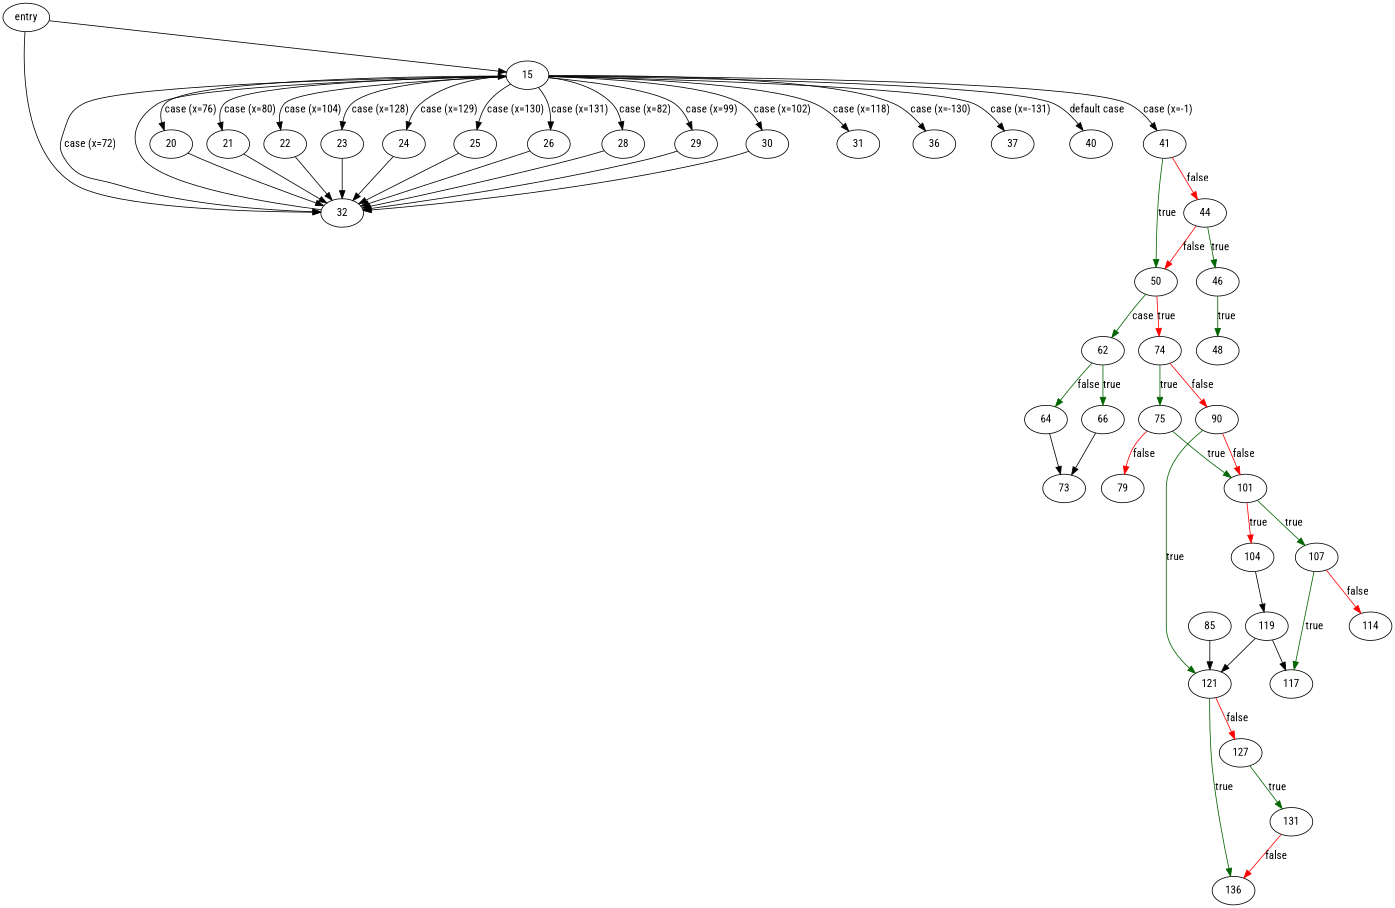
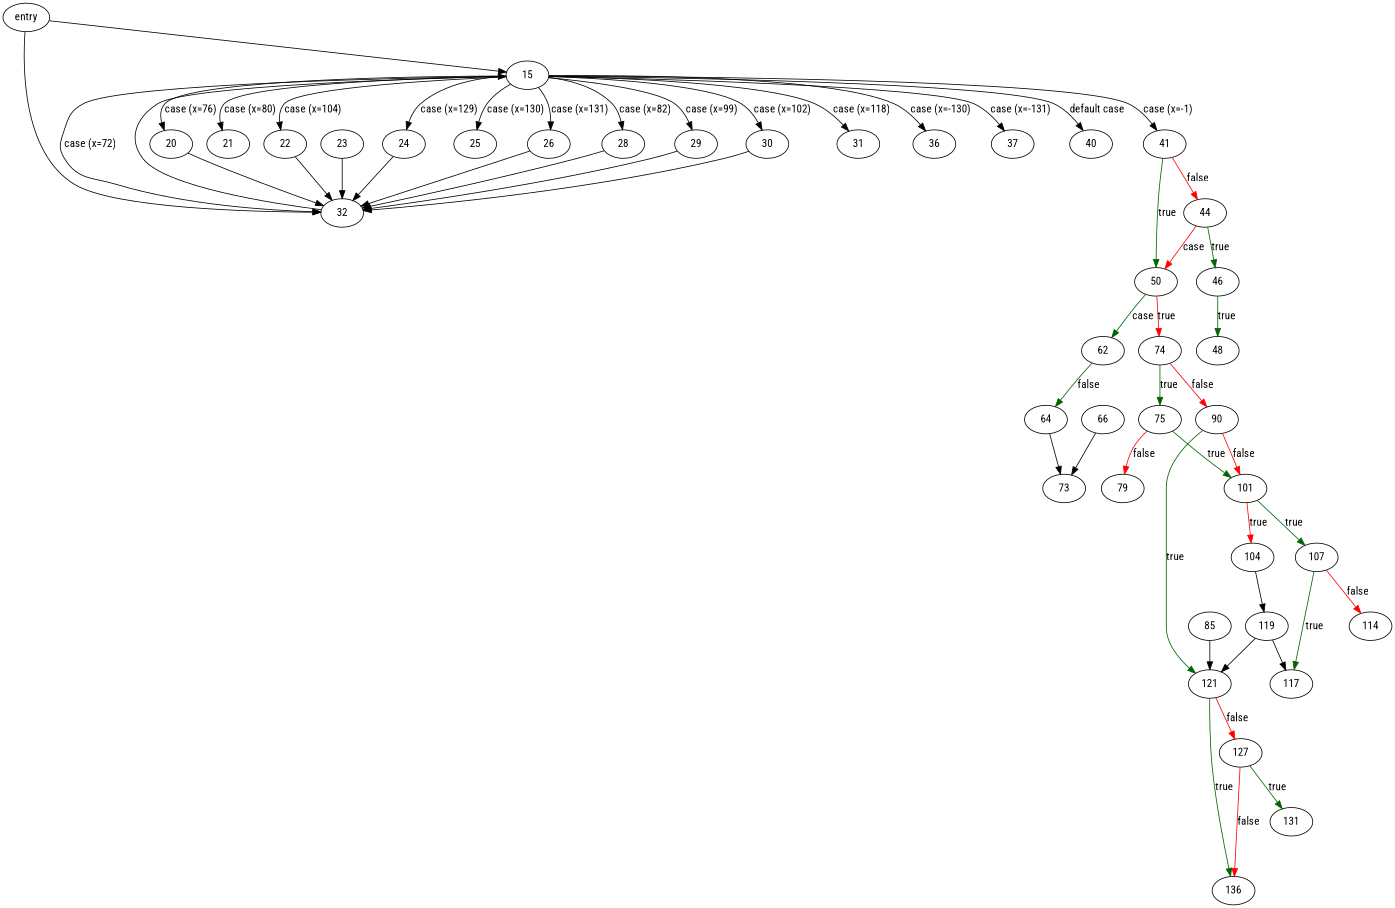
edge "15" -> "23": removed, label "case (x=128)"
edge "21" -> "32": removed
edge "25" -> "32": removed
edge "44" -> "50": label "false" -> "case"
edge "62" -> "66": removed, label "true"
edge "131" -> "136": now "127" -> "136"
